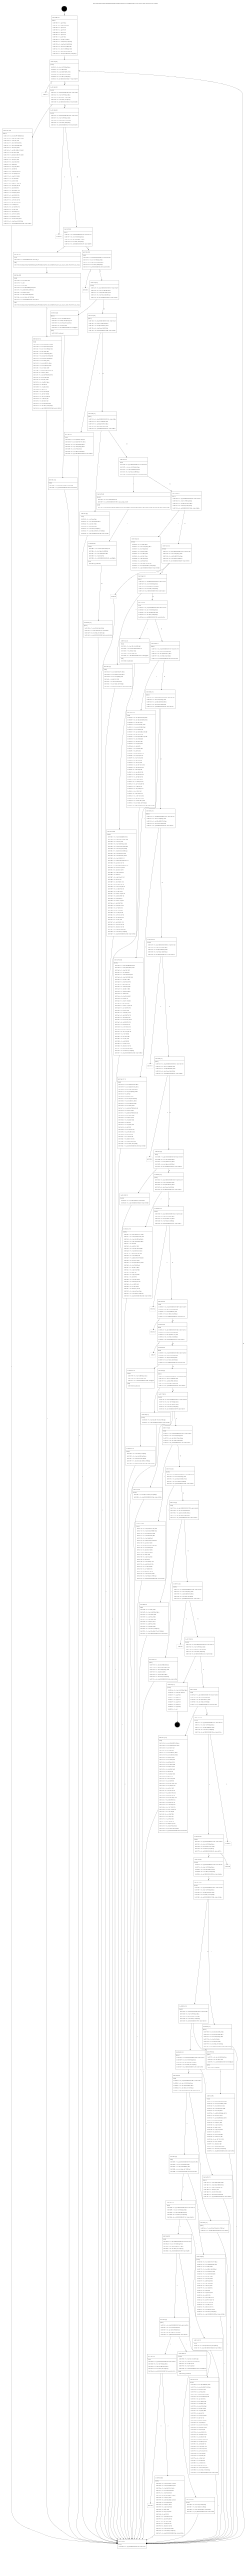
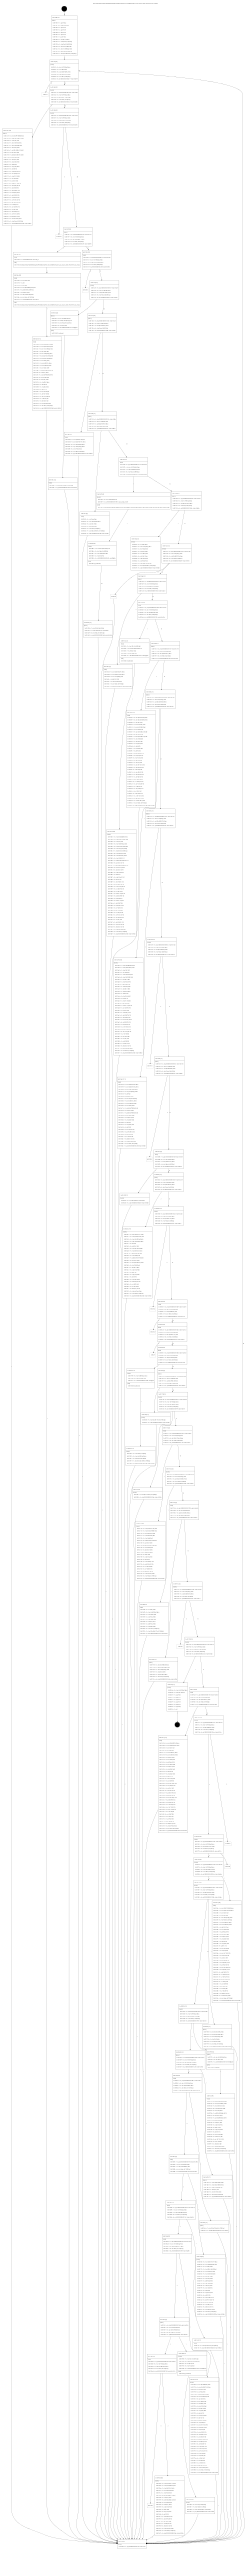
node "0x40225e [140]": added
